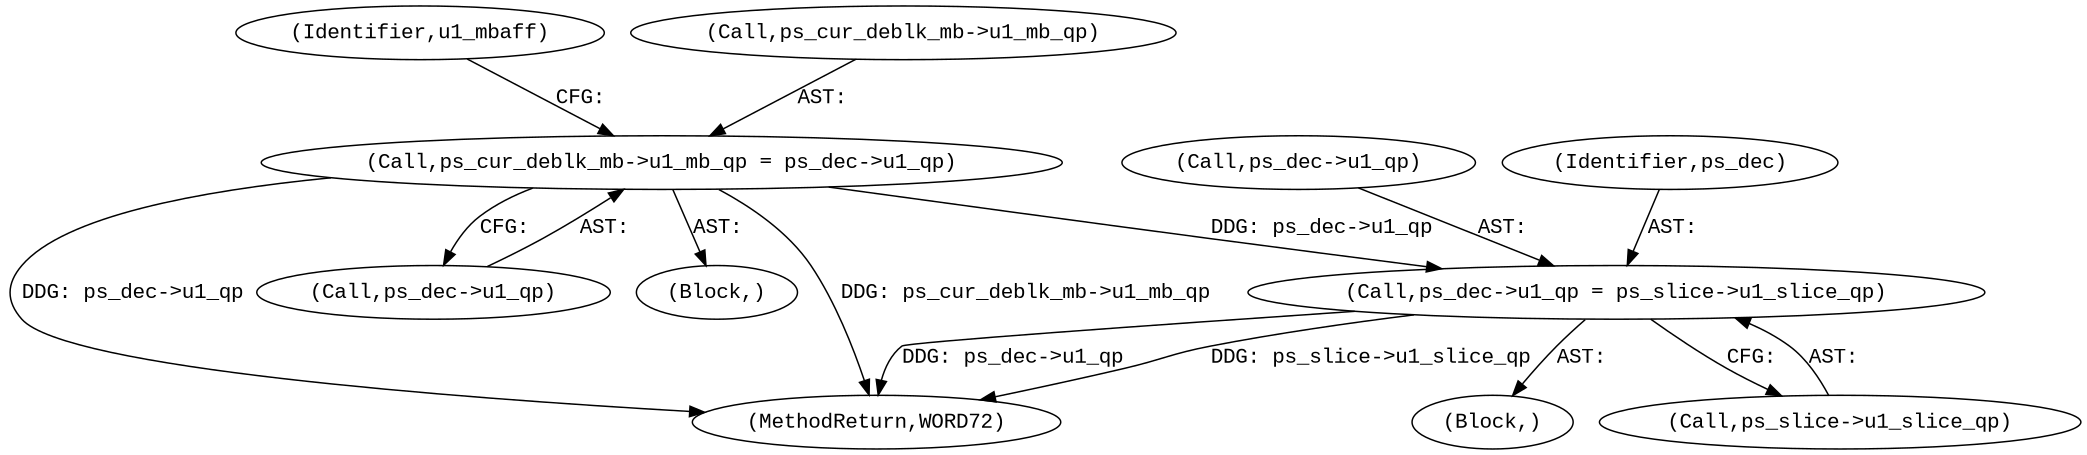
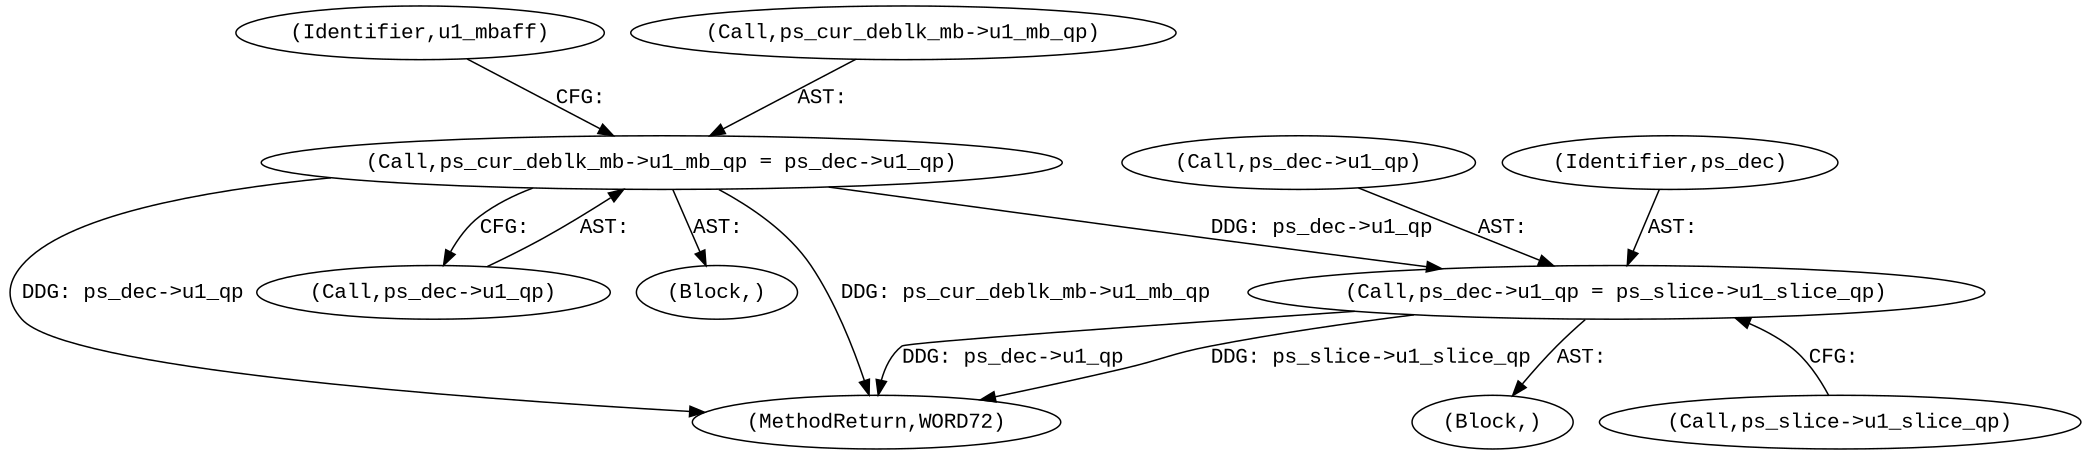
edge "(Call,ps_dec->u1_qp = ps_slice->u1_slice_qp)" -> "(Call,ps_slice->u1_slice_qp)": removed, label "CFG:"
edge "(Call,ps_slice->u1_slice_qp)" -> "(Call,ps_dec->u1_qp = ps_slice->u1_slice_qp)": label "AST: " -> "CFG: "
